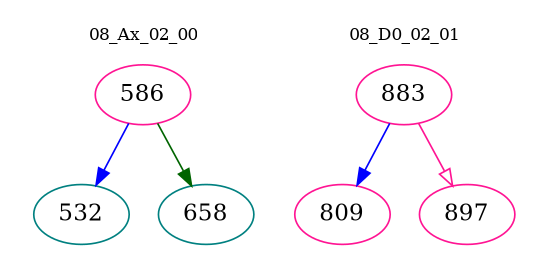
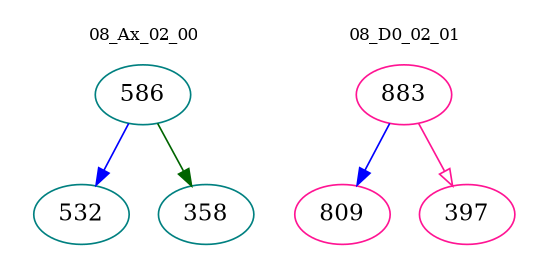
node "586": color deeppink -> teal
node "658": label "658" -> "358"
node "897": label "897" -> "397"
